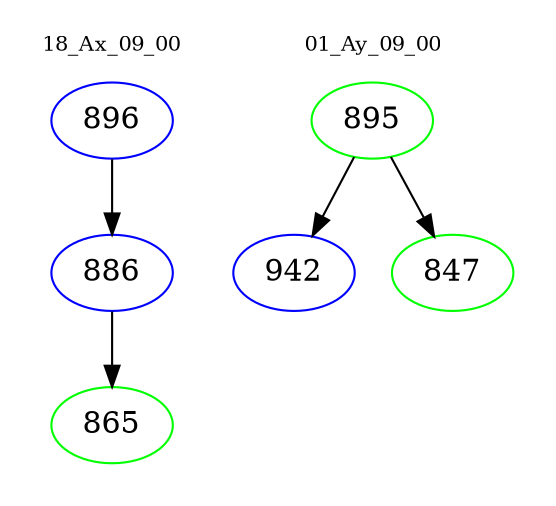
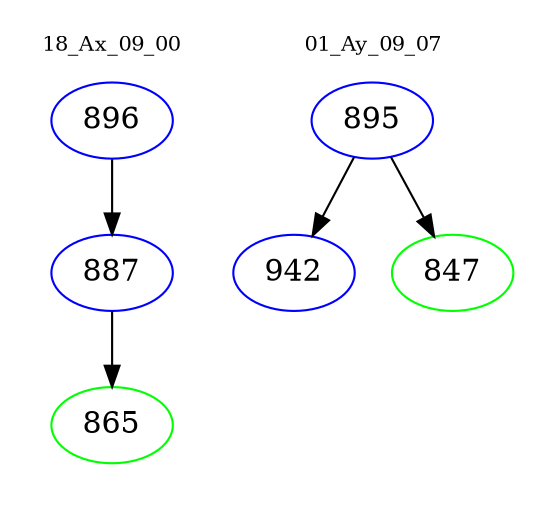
cluster "01_Ay_09_00": label "01_Ay_09_00" -> "01_Ay_09_07"
node "895": color green -> blue
node "886": label "886" -> "887"
